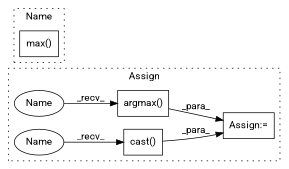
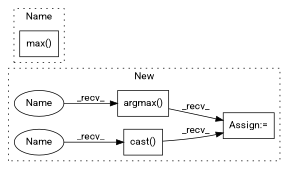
cluster "Assign": label "Assign" -> "New"
edge "argmax()" -> "Assign:=": label "_para_" -> "_recv_"
edge "cast()" -> "Assign:=": label "_para_" -> "_recv_"
